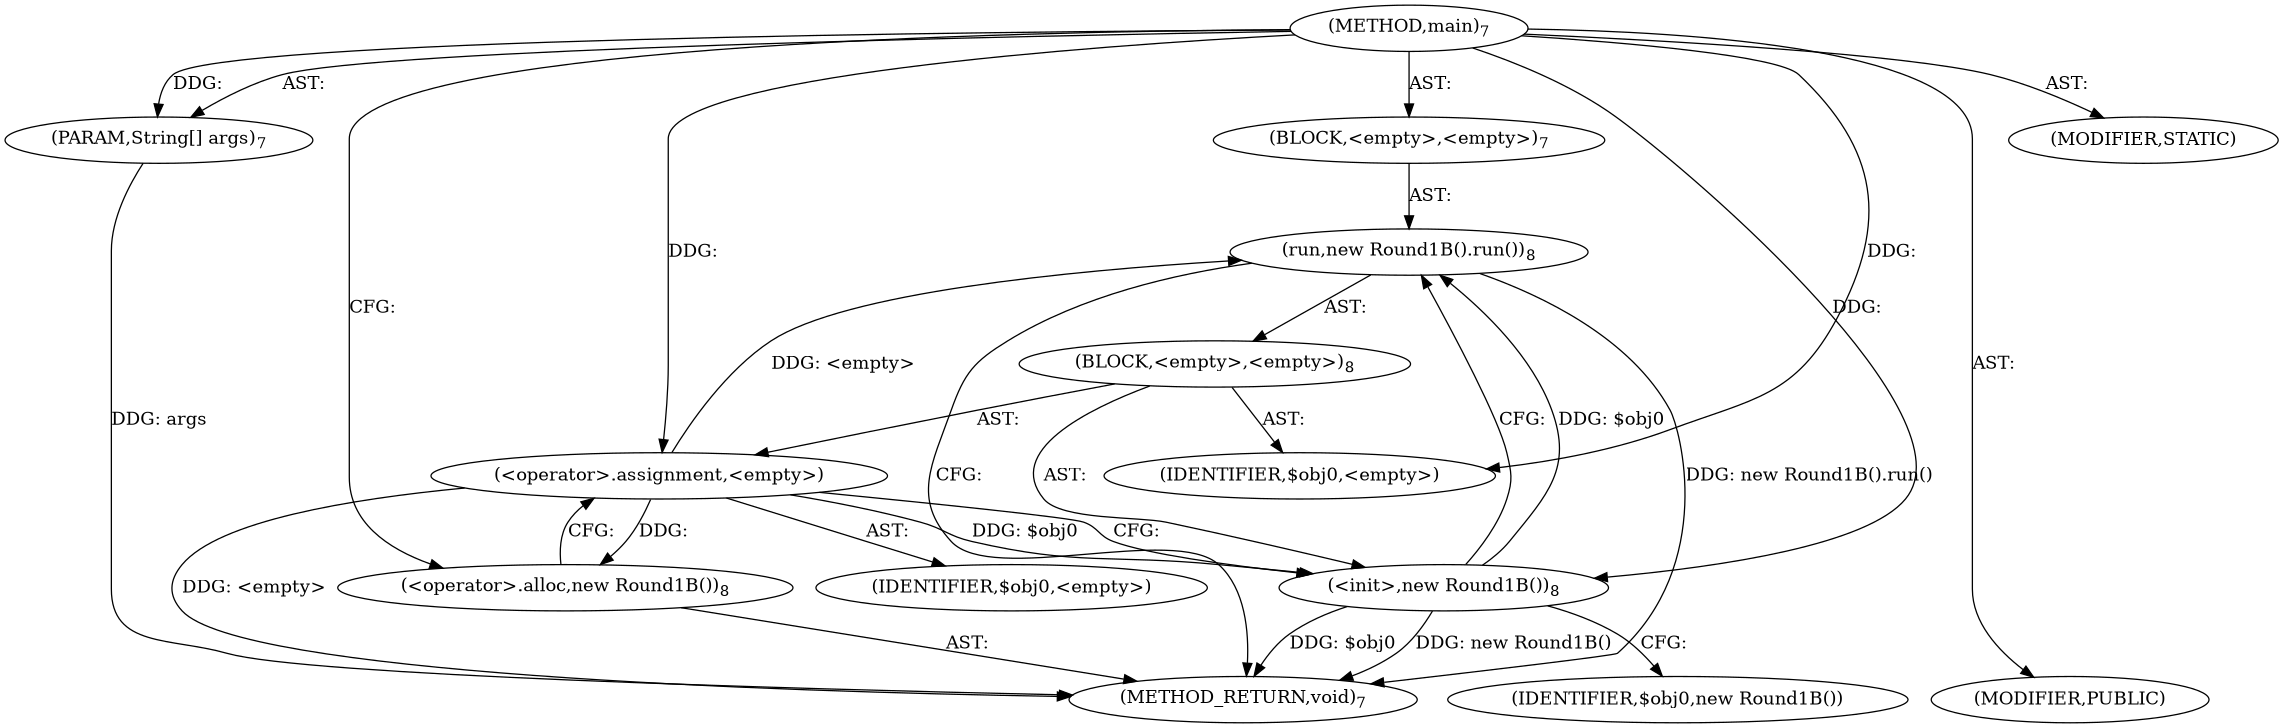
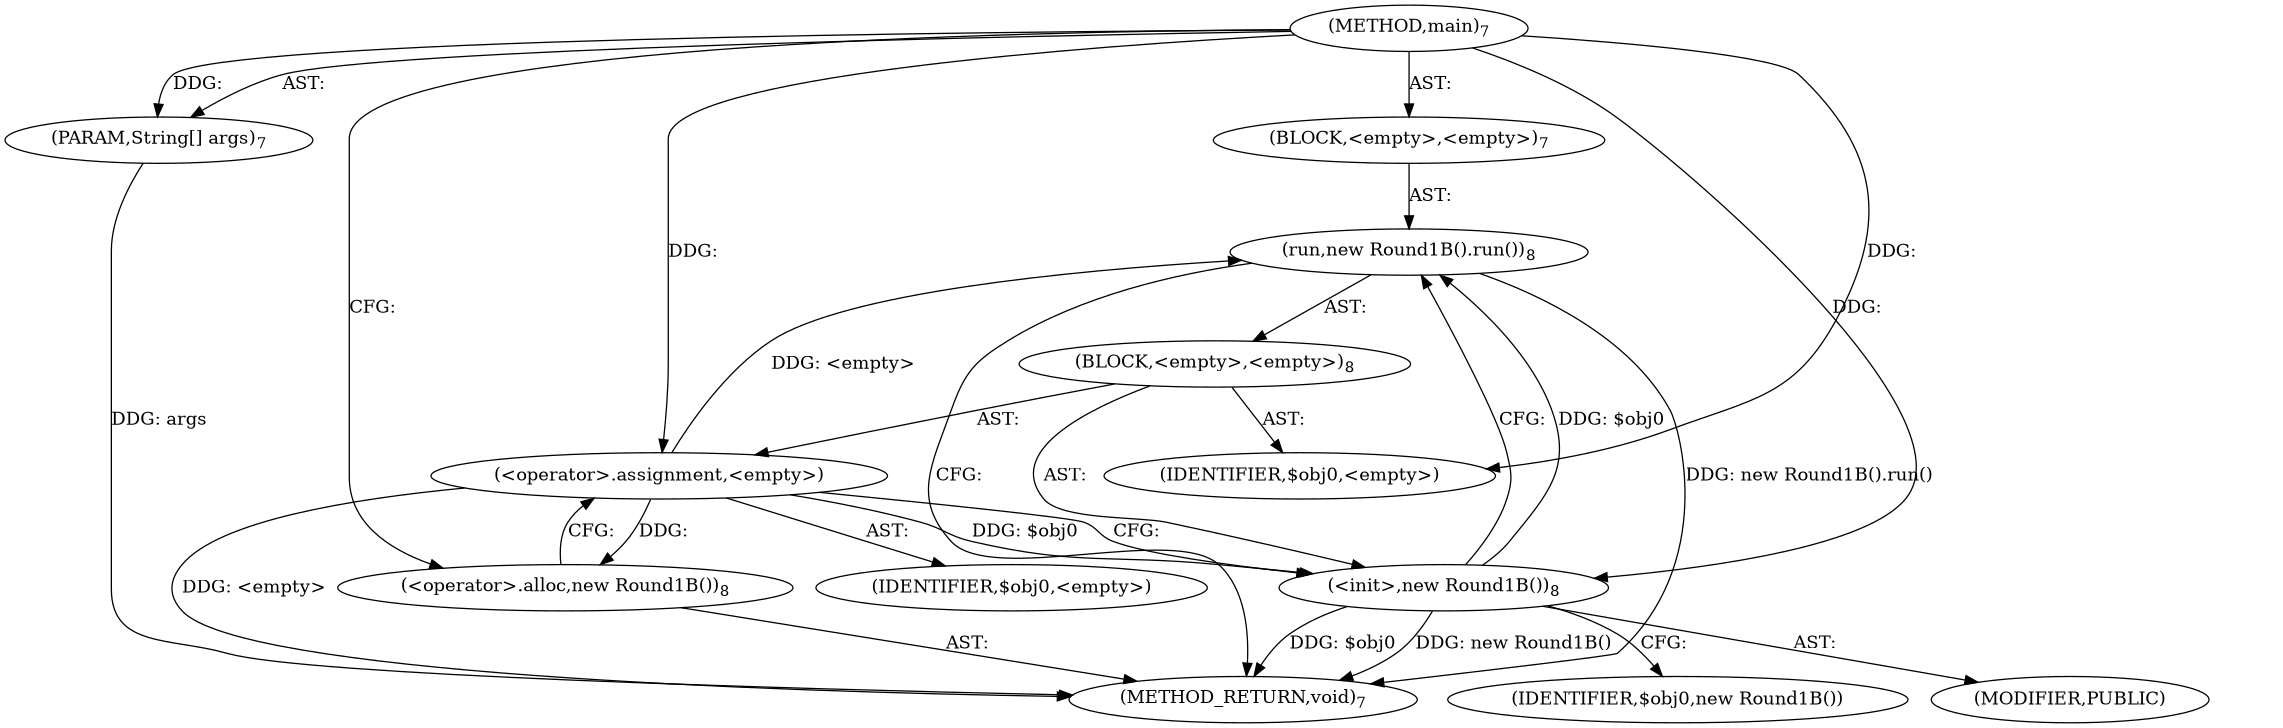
node "(MODIFIER,STATIC)": removed
edge "(METHOD,main)" -> "(MODIFIER,PUBLIC)": now "(<init>,new Round1B())" -> "(MODIFIER,PUBLIC)"
